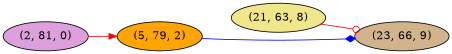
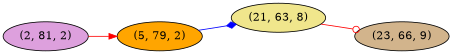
node "(2, 81, 0)": label "(2, 81, 0)" -> "(2, 81, 2)"
edge "(5, 79, 2)" -> "(23, 66, 9)": now "(5, 79, 2)" -> "(21, 63, 8)"
